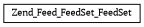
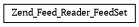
node "Zend_Feed_FeedSet_FeedSet": label "Zend_Feed_FeedSet_FeedSet" -> "Zend_Feed_Reader_FeedSet"
